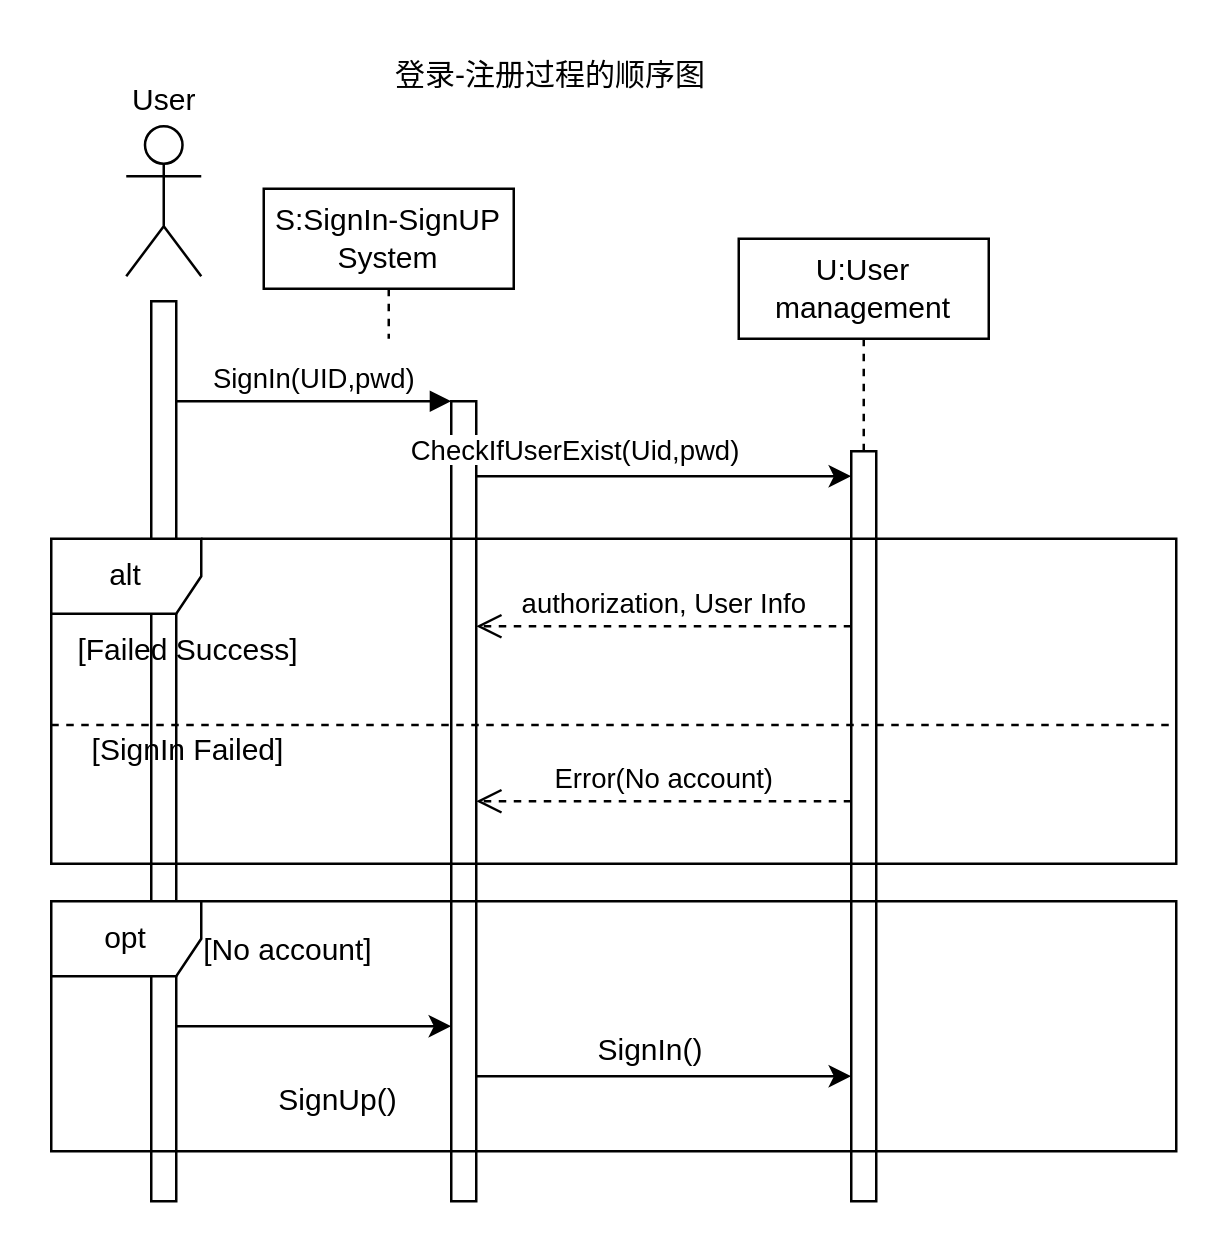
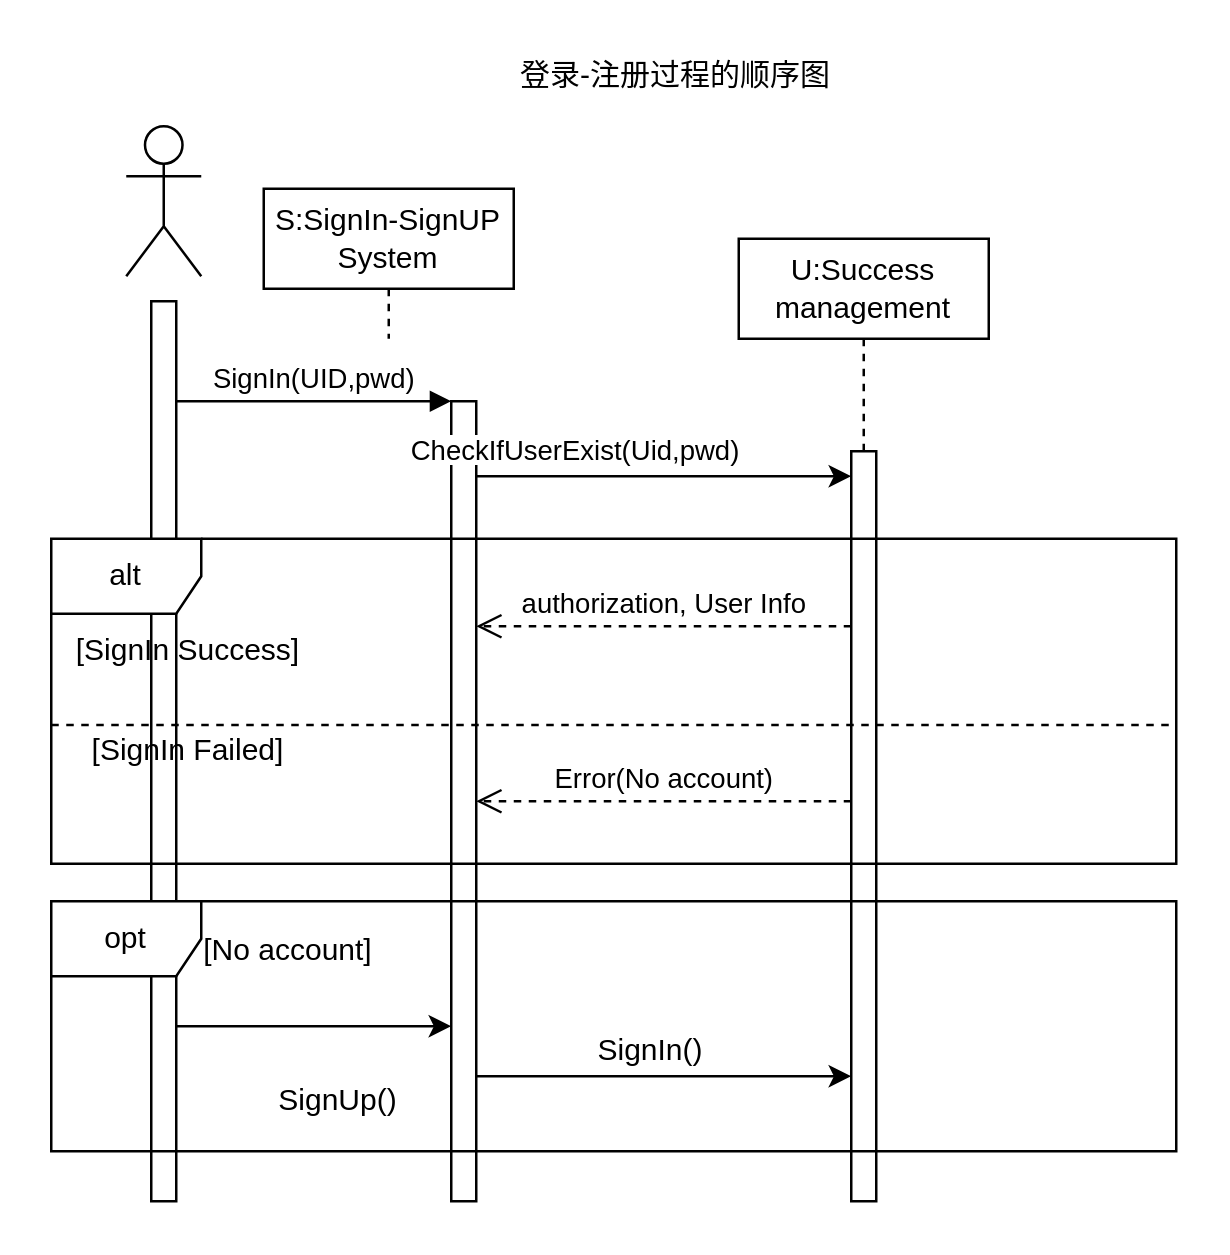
node "登录-注册过程的顺序图": moved (551, 76) -> (676, 76)
node "User": removed
node "U:User management": label "U:User management" -> "U:Success management"
node "[Failed Success]": label "[Failed Success]" -> "[SignIn Success]"
